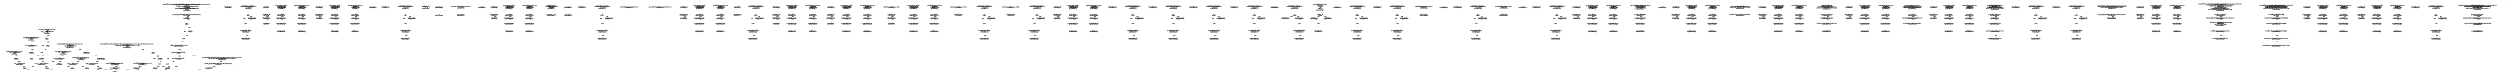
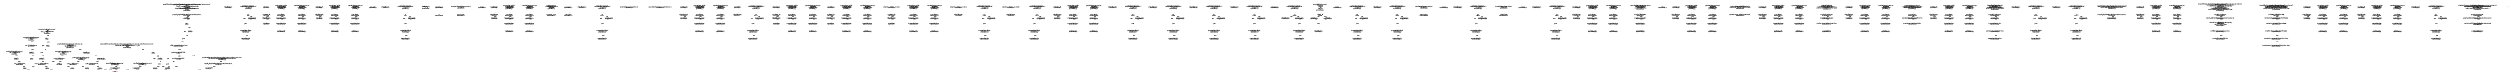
edge "13_ end_if" -> "10_ return c; 85-return-11-11": now "9_ uint256 c = a - b; 77-new_variable-10-10" -> "10_ return c; 85-return-11-11"
